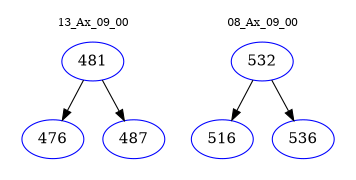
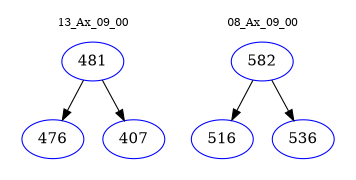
node "532": label "532" -> "582"
node "487": label "487" -> "407"
